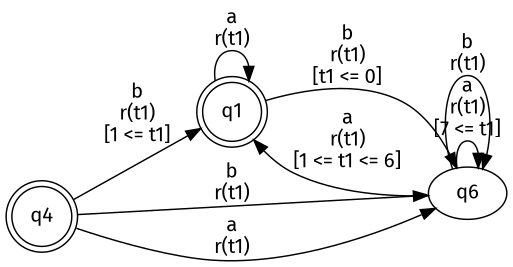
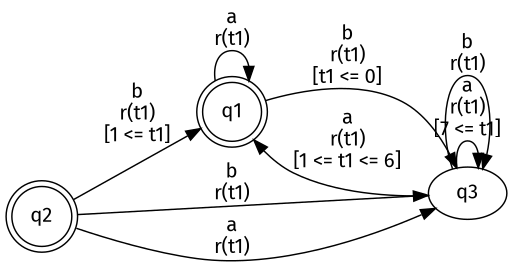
node "q6": label "q6" -> "q3"
node "q4": label "q4" -> "q2"
